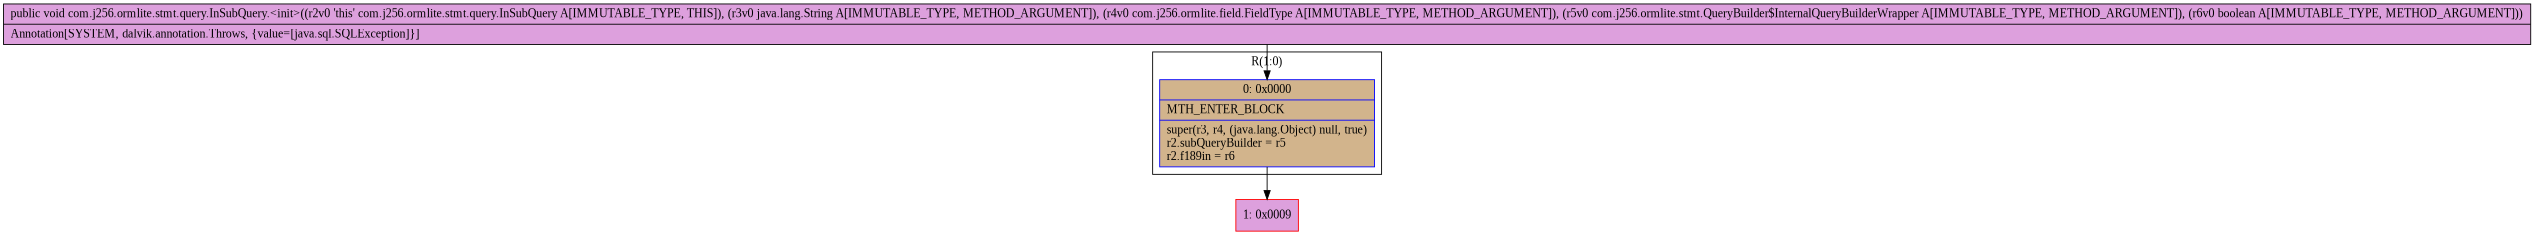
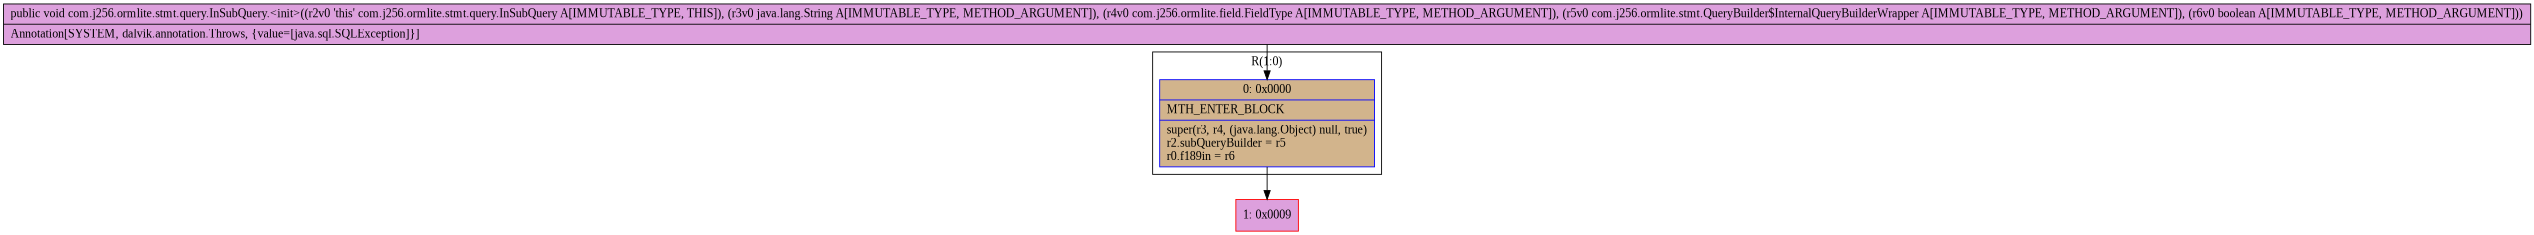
node "0: 0x0000": text "r2.f189in = r6" -> "r0.f189in = r6"
